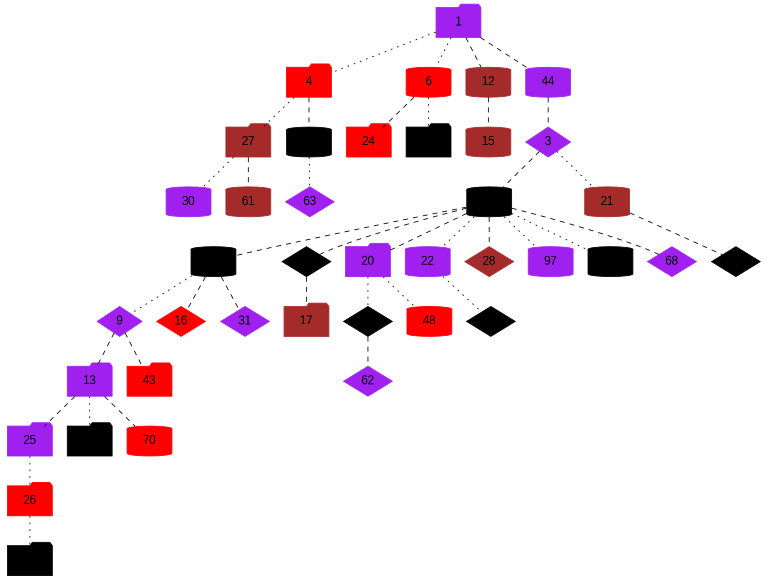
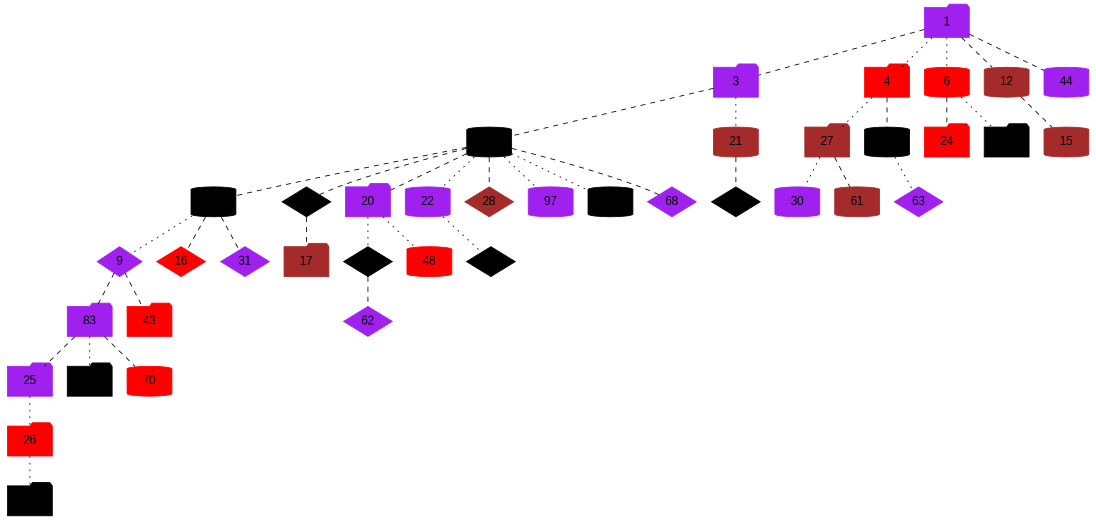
edge "44" -- "3": now "1" -- "3"
node "3": shape diamond -> folder
node "13": label "13" -> "83"
